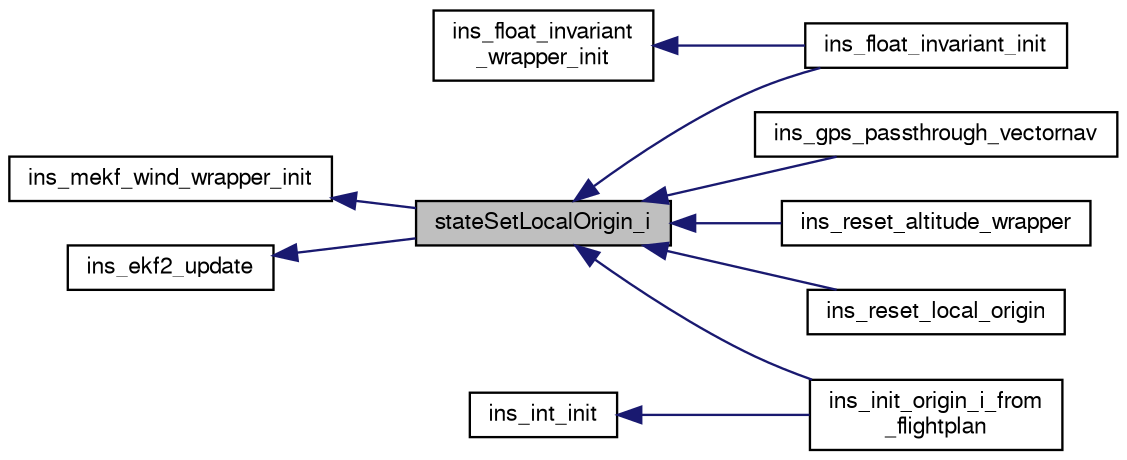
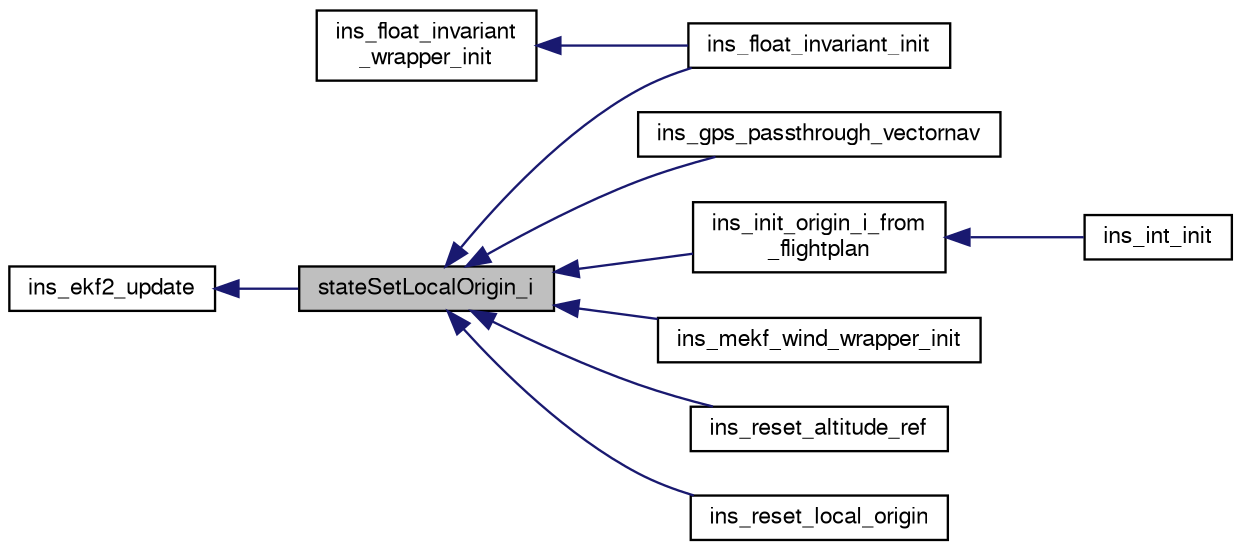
edge "stateSetLocalOrigin_i" -> "ins_mekf_wind_wrapper_init": reversed
node "ins_reset_altitude_wrapper": label "ins_reset_altitude_wrapper" -> "ins_reset_altitude_ref"
edge "ins_init_origin_i_from _flightplan" -> "ins_int_init": reversed
